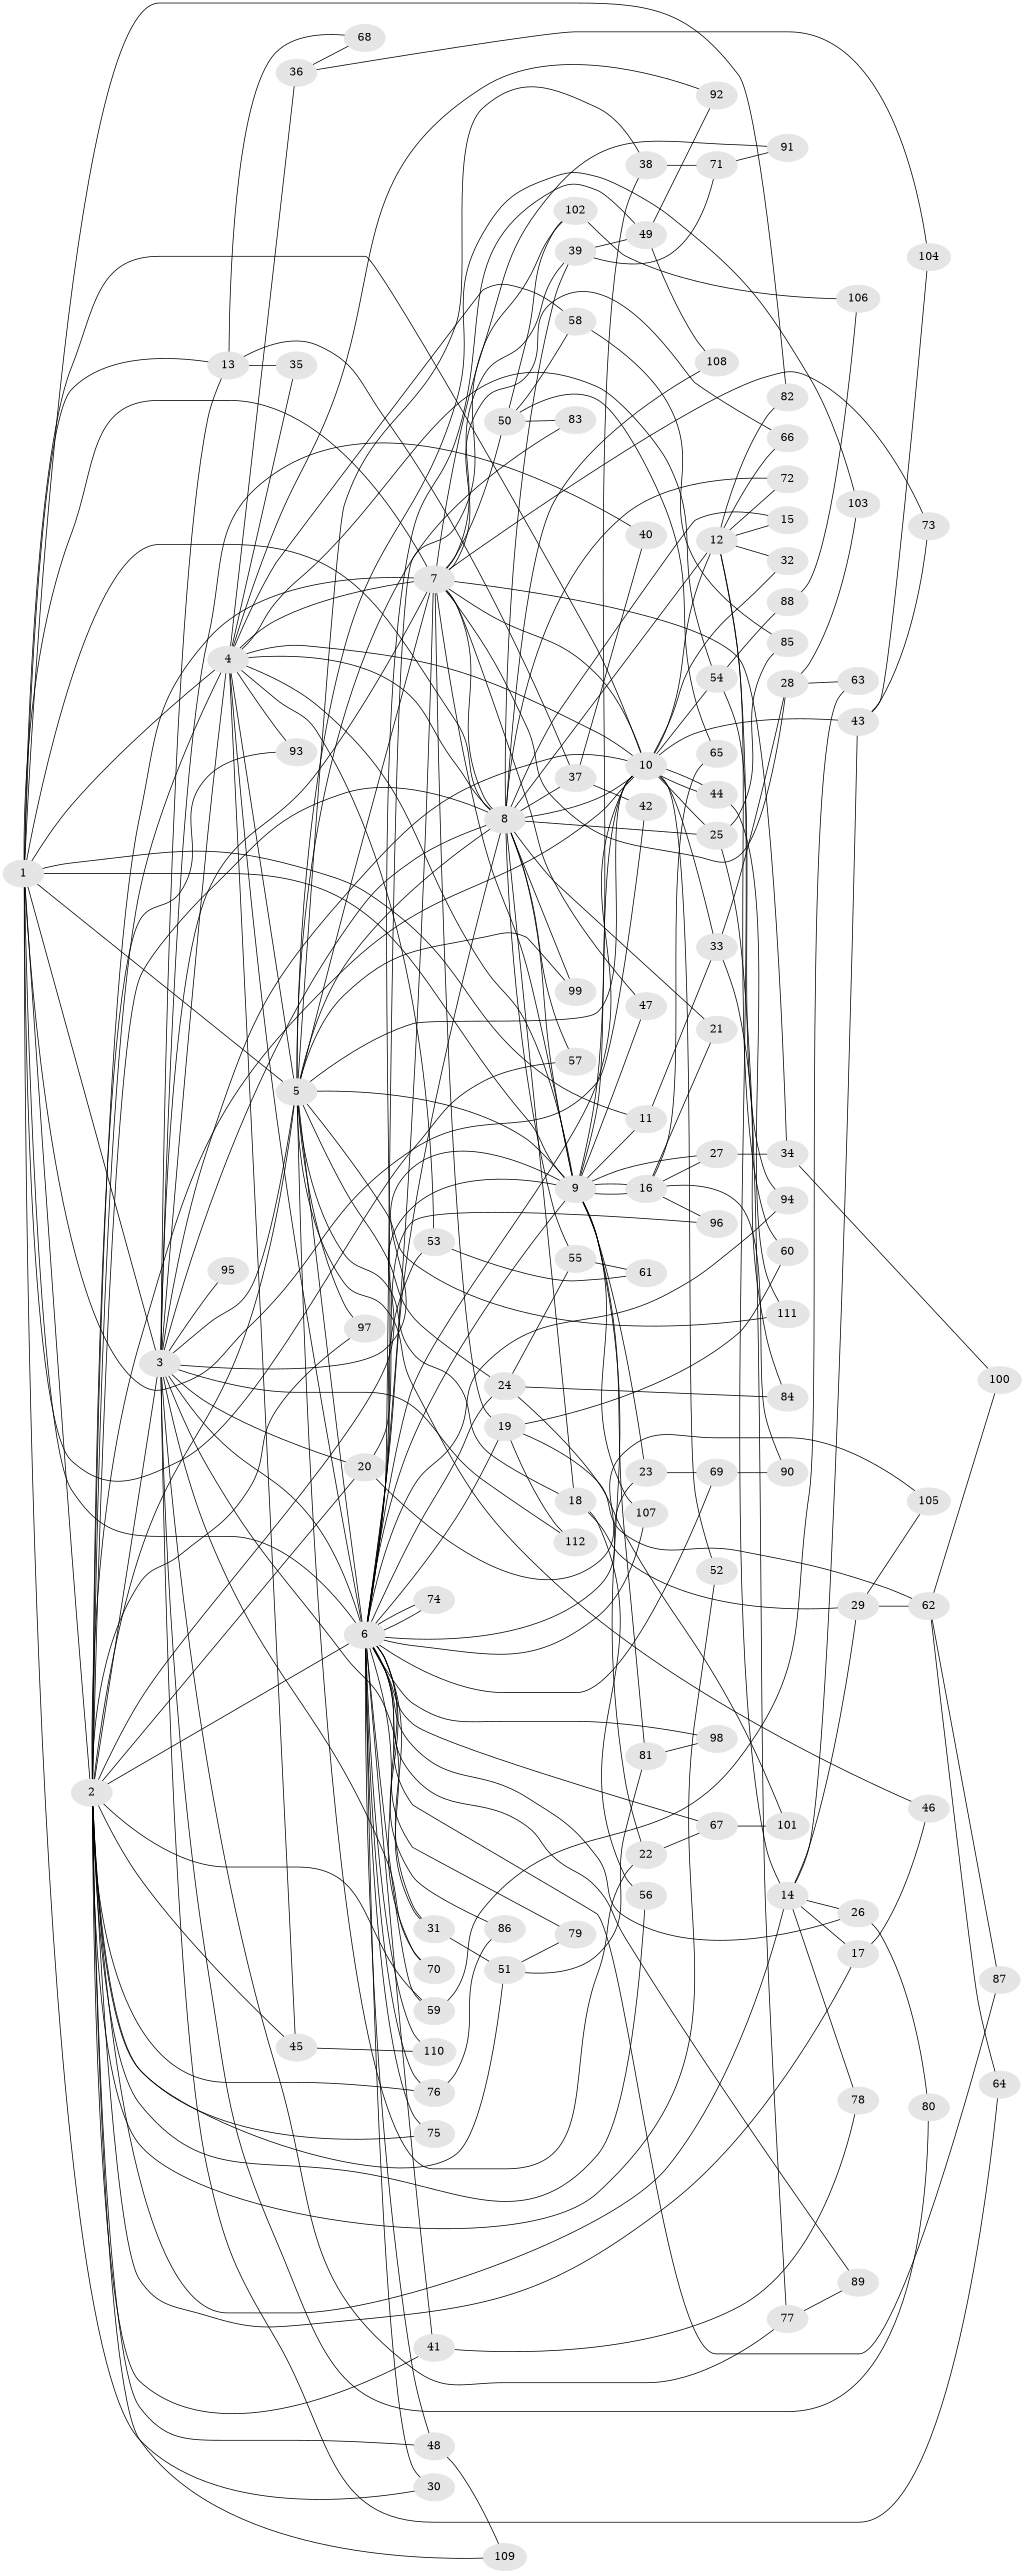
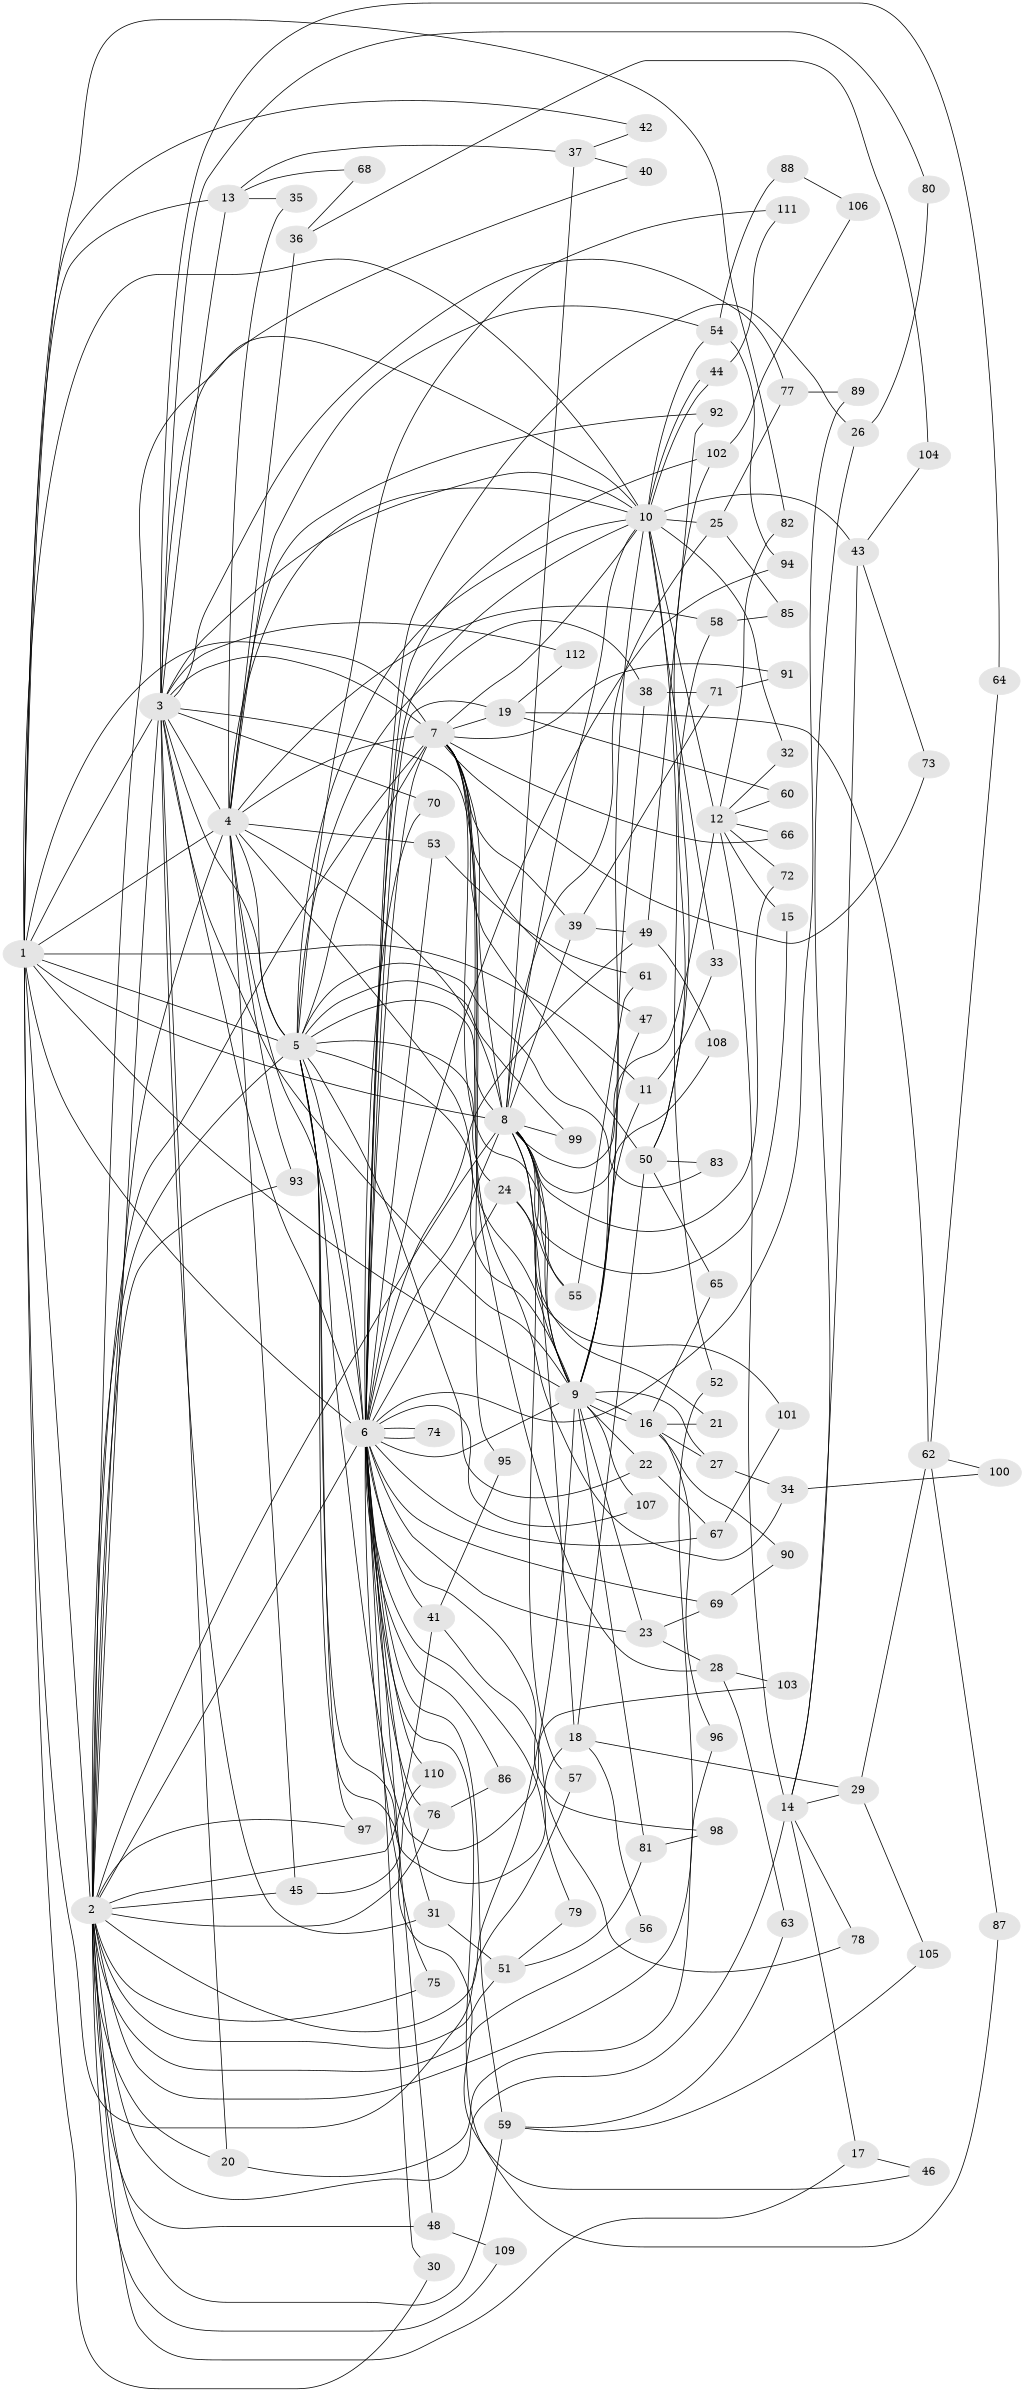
edge "28" -- "33": now "28" -- "23"
edge "8" -- "3": removed
node "84": removed
edge "50" -- "18": added
edge "20" -- "105": now "59" -- "105"
edge "95" -- "41": added
